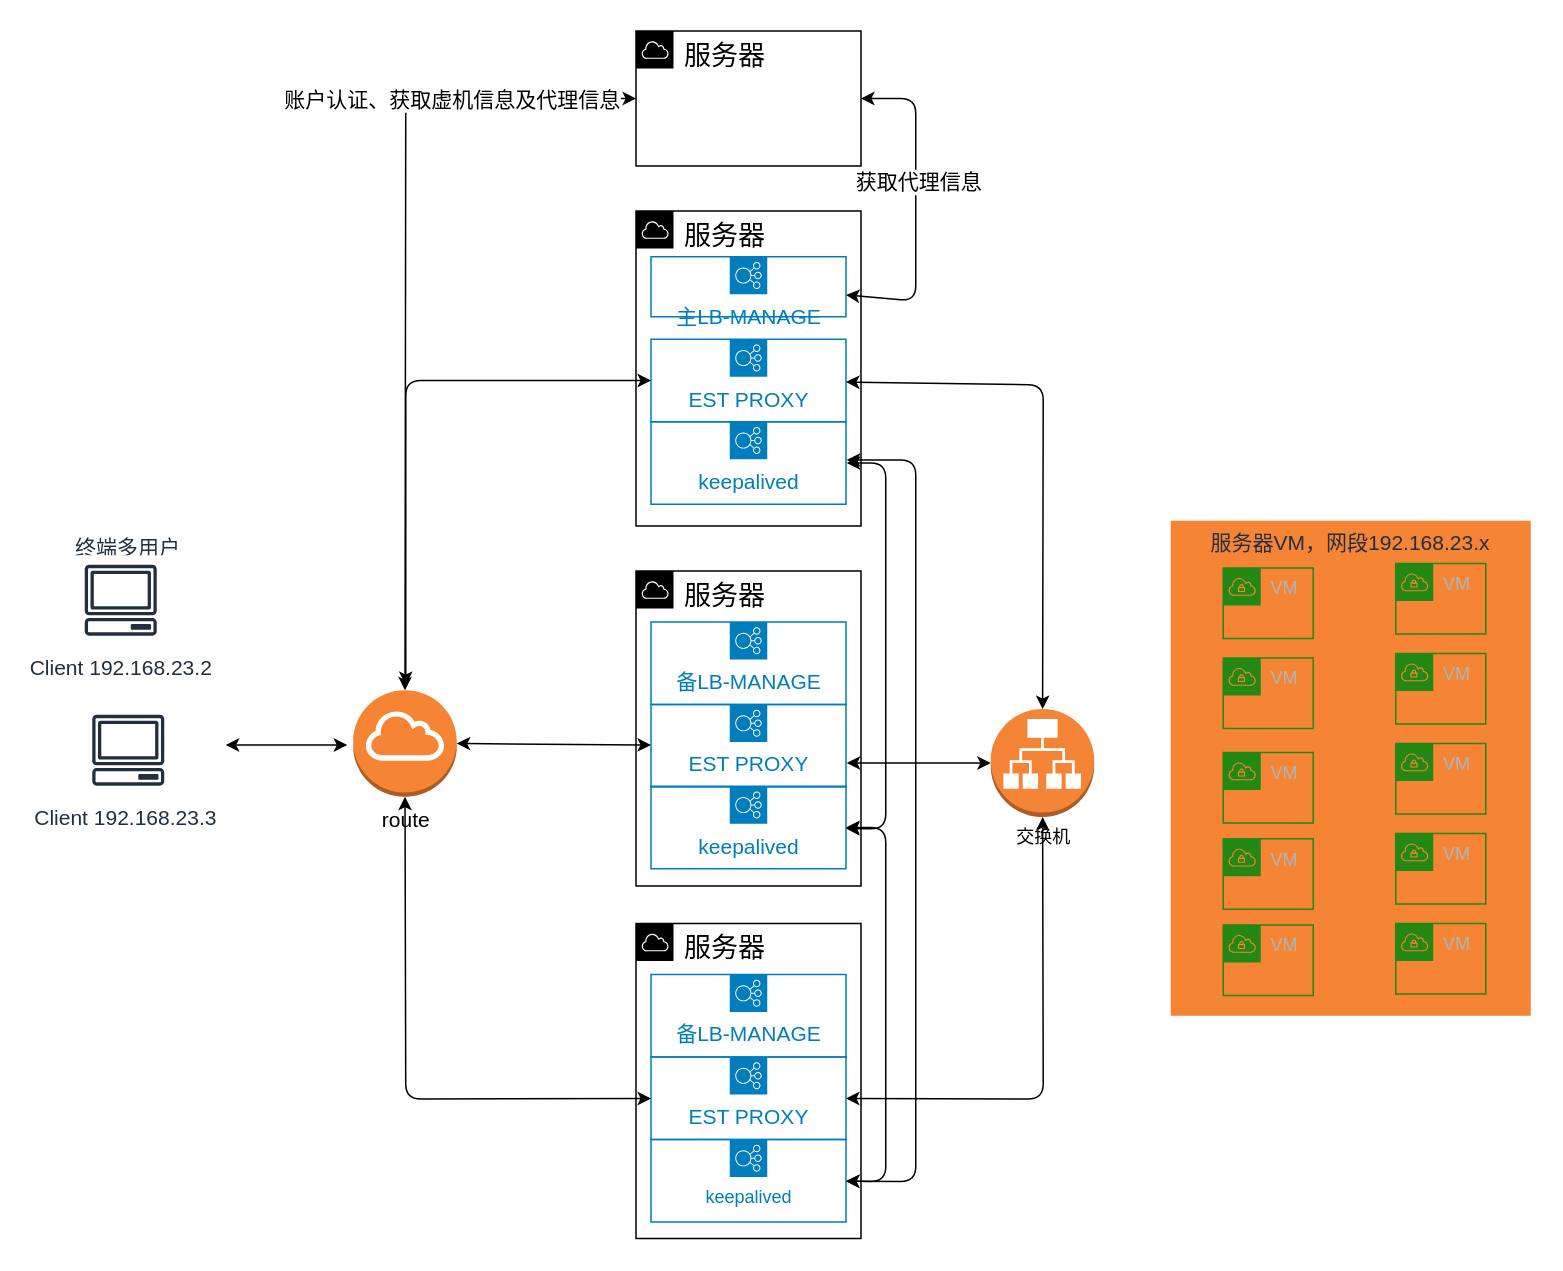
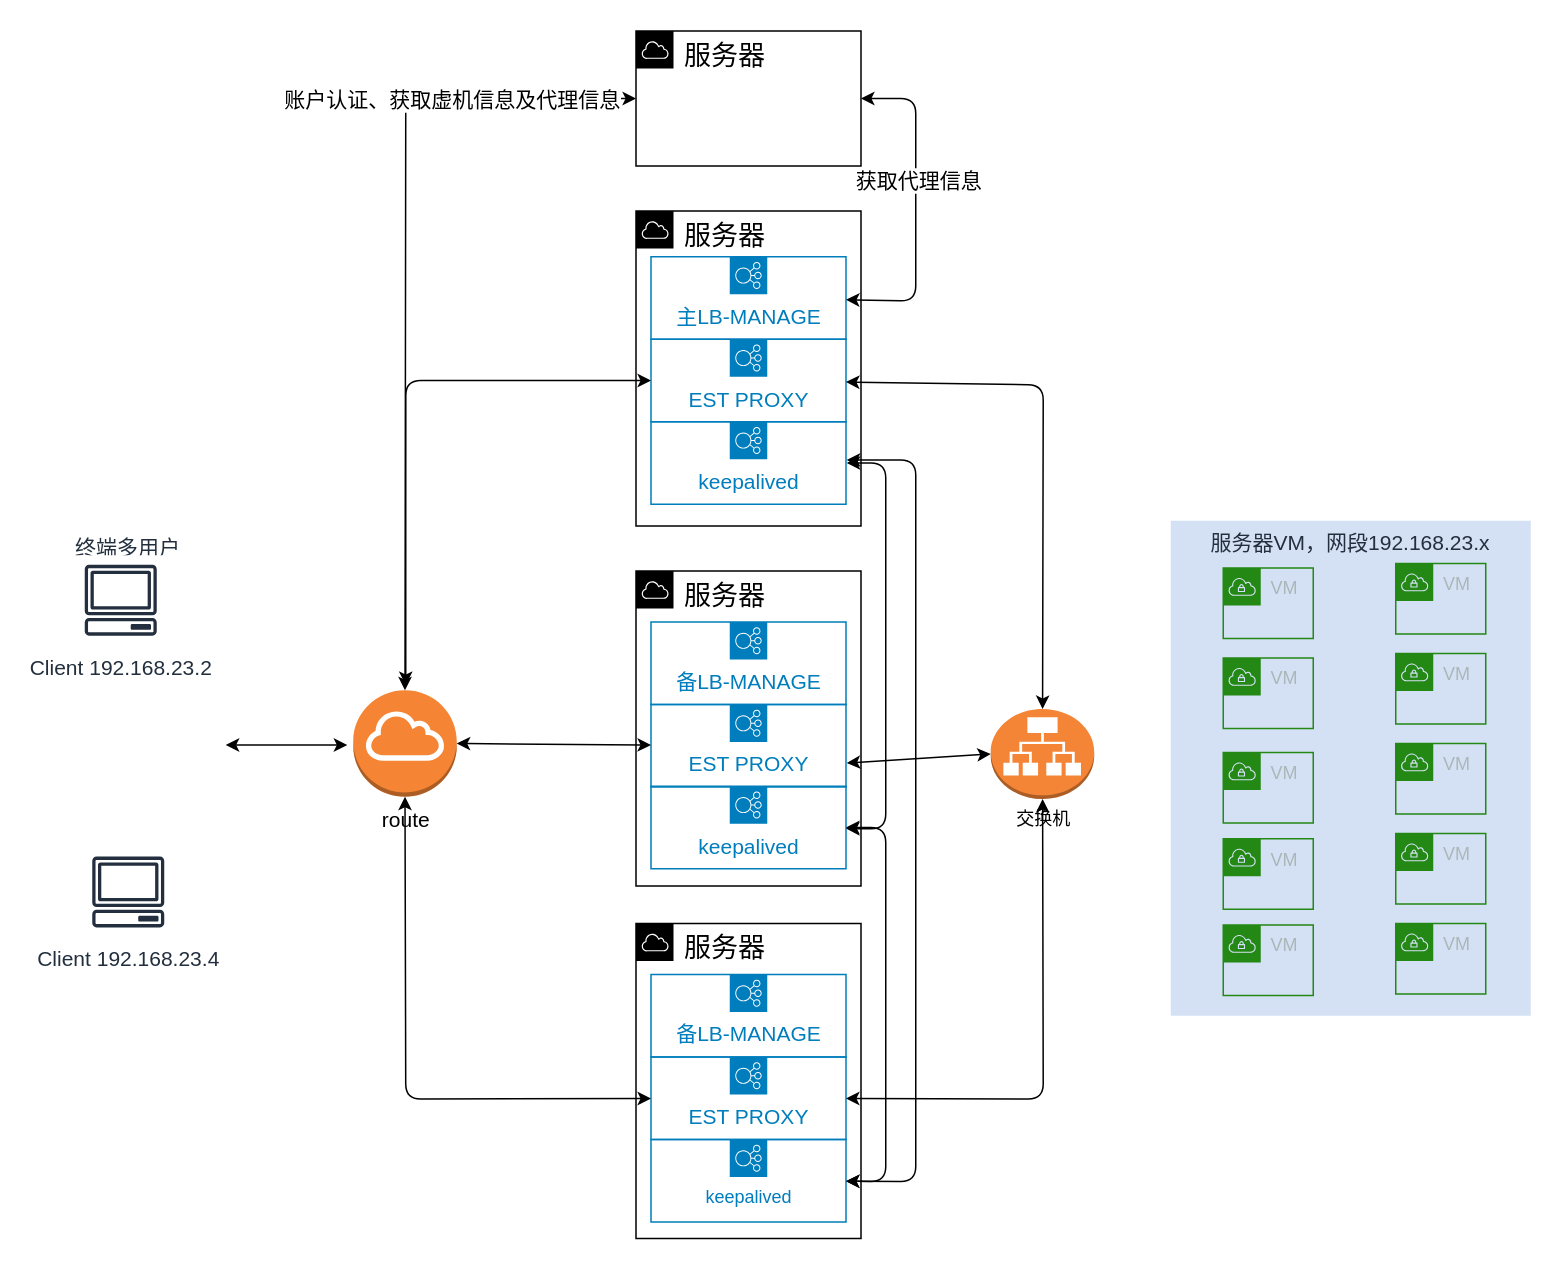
node "主LB-MANAGE": size 195x60 -> 195x83
node "Client 192.168.23.3": removed
node "交换机": size 104x108 -> 104x90
node "服务器VM，网段192.168.23.x": fillcolor #f58534 -> #d4e1f5
node "Client 192.168.23.4": added
